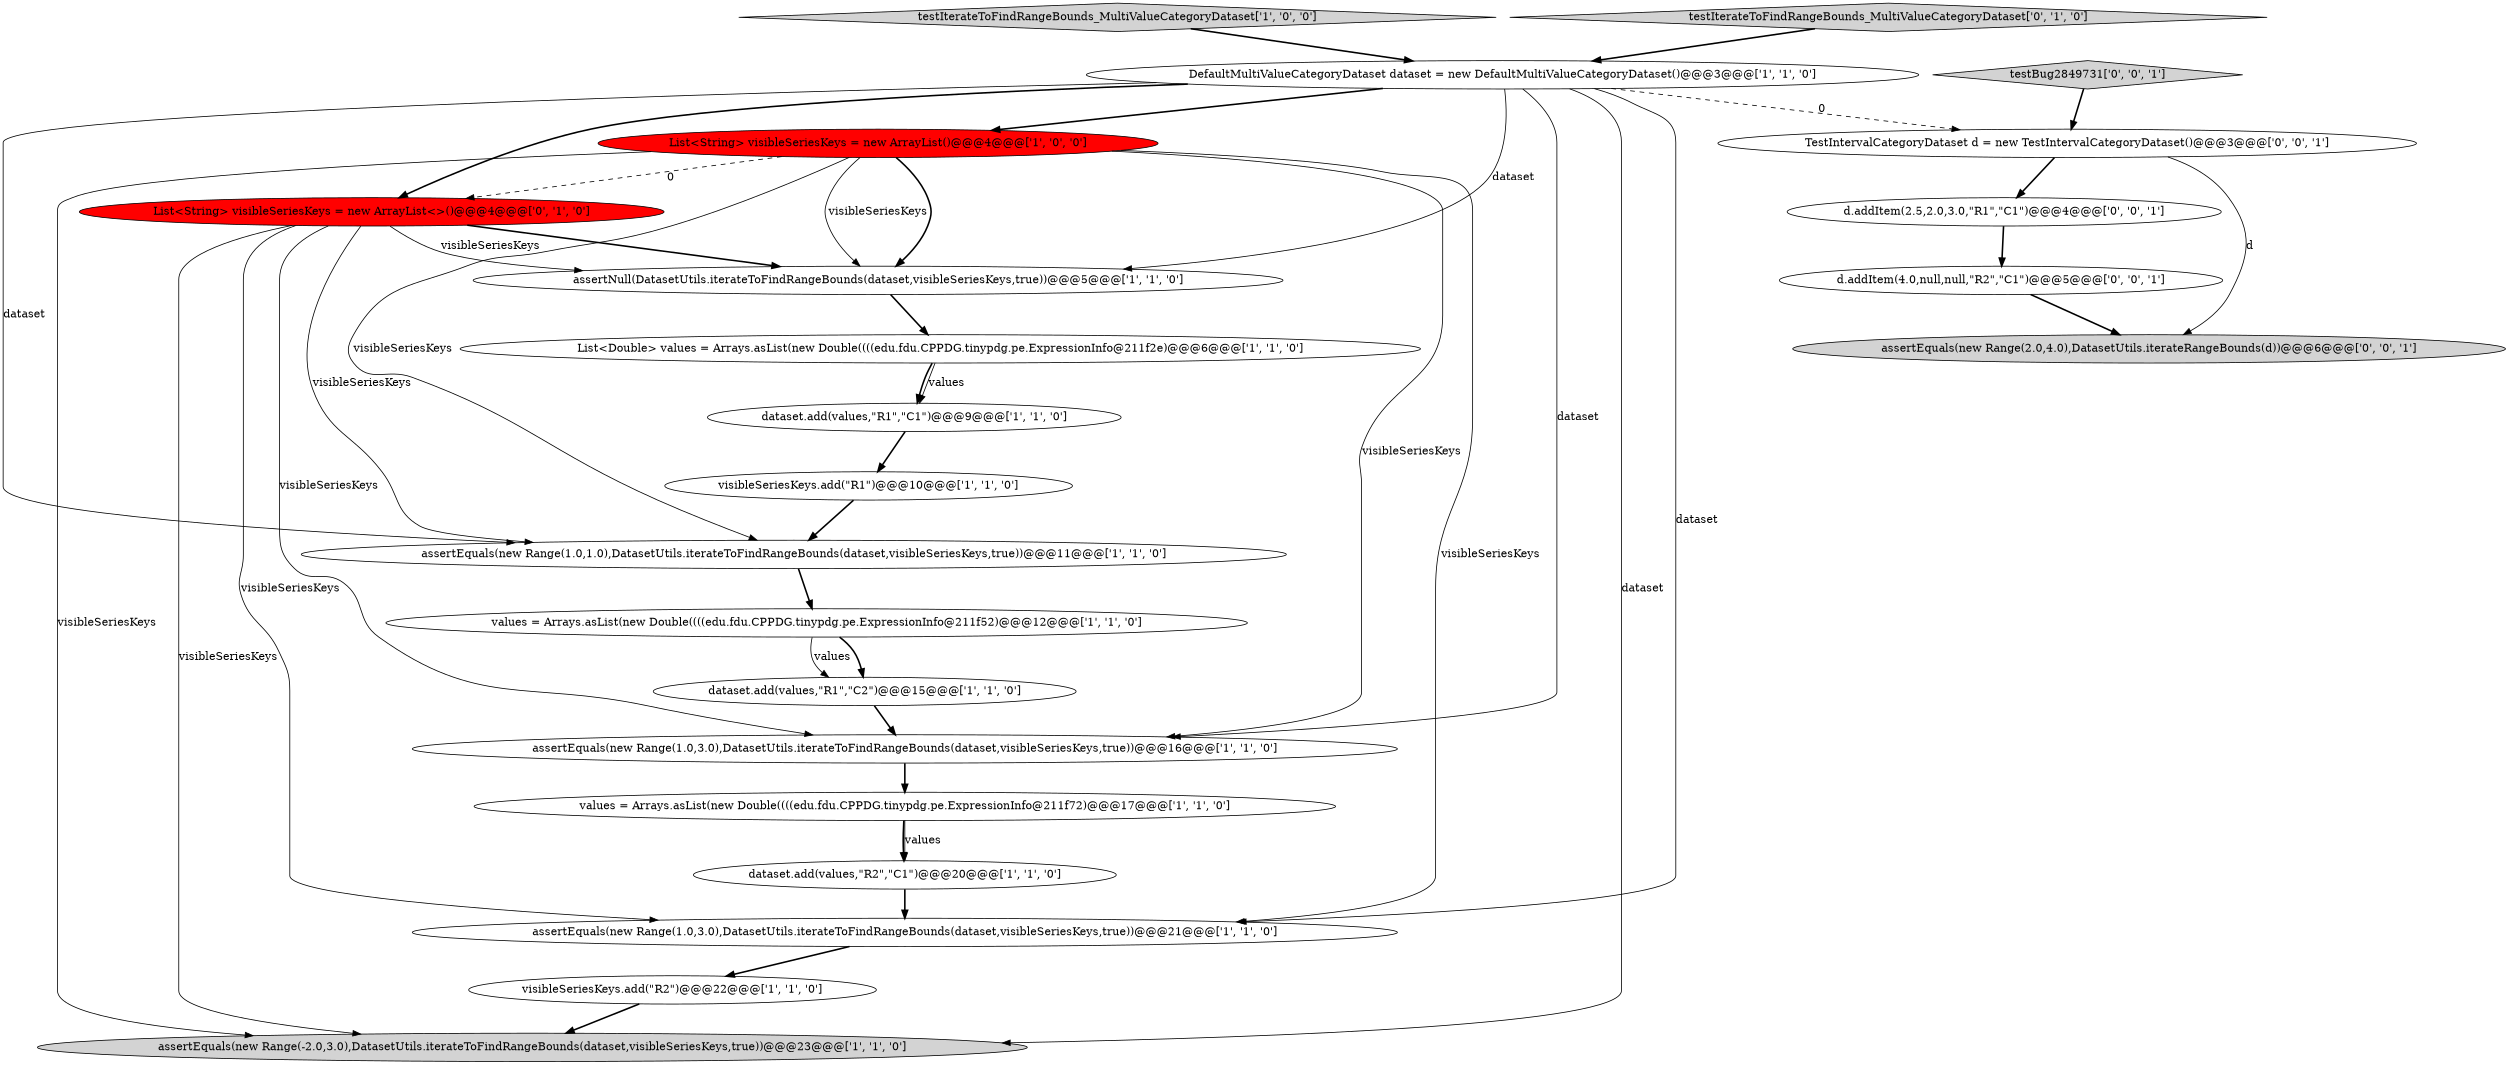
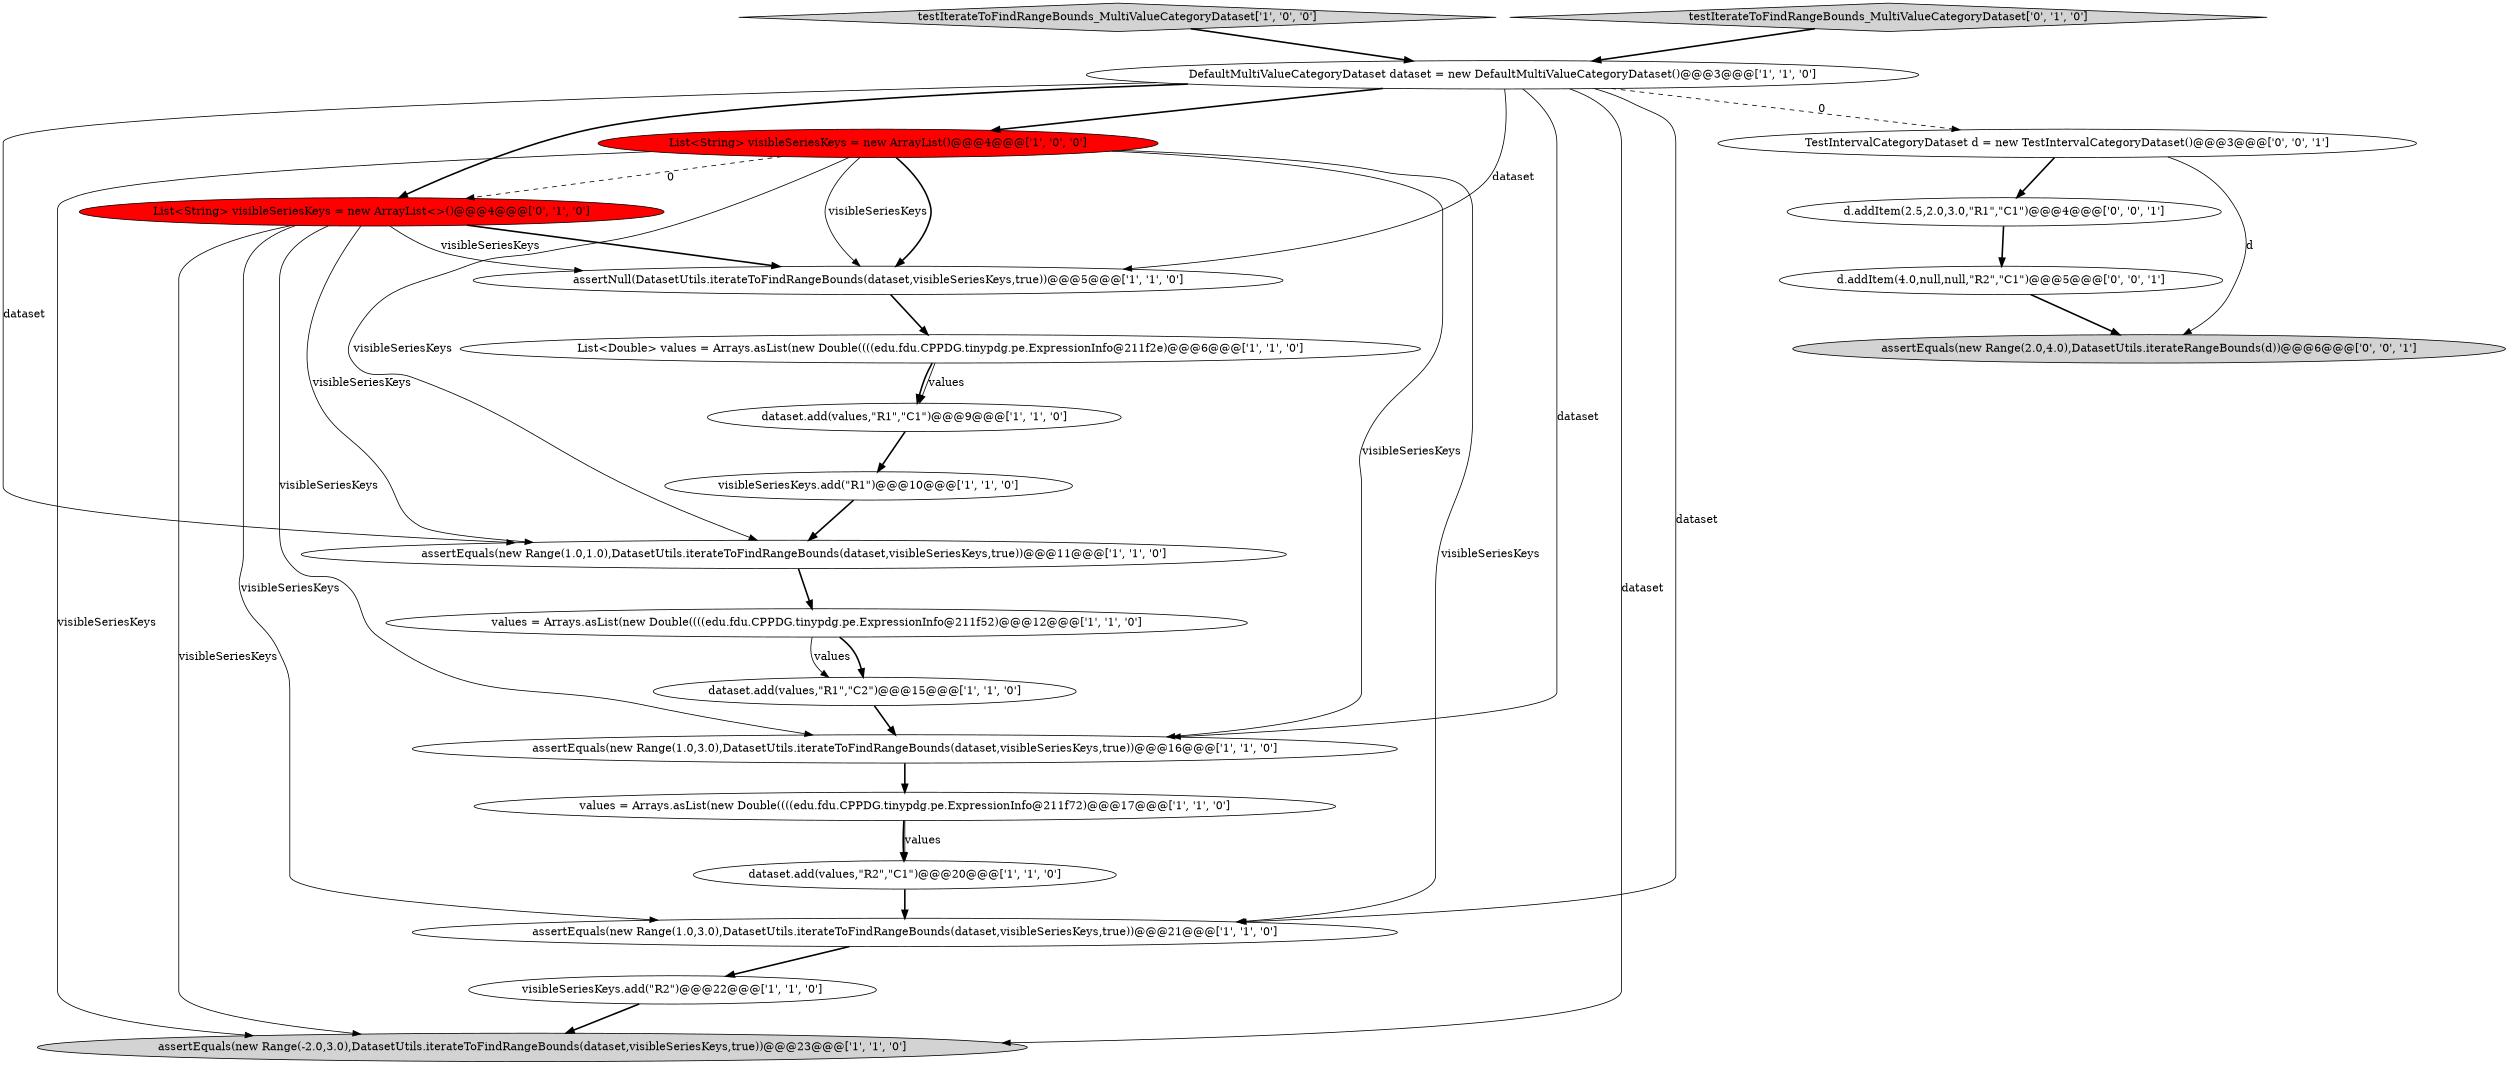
node "testBug2849731['0', '0', '1']": removed
